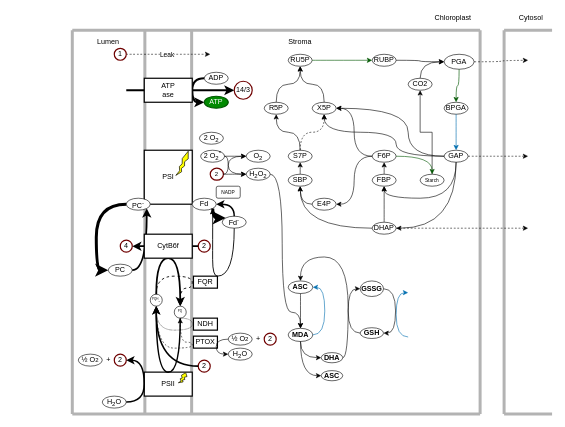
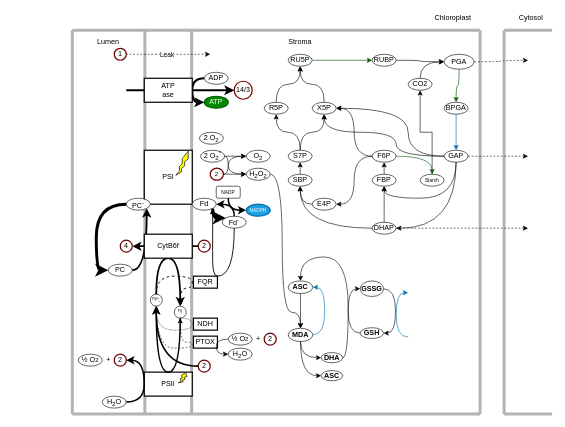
edge "S7P" -> "X5P": style dashed -> solid
edge "NADP" -> "NADPH": added
node "NADPH": added
